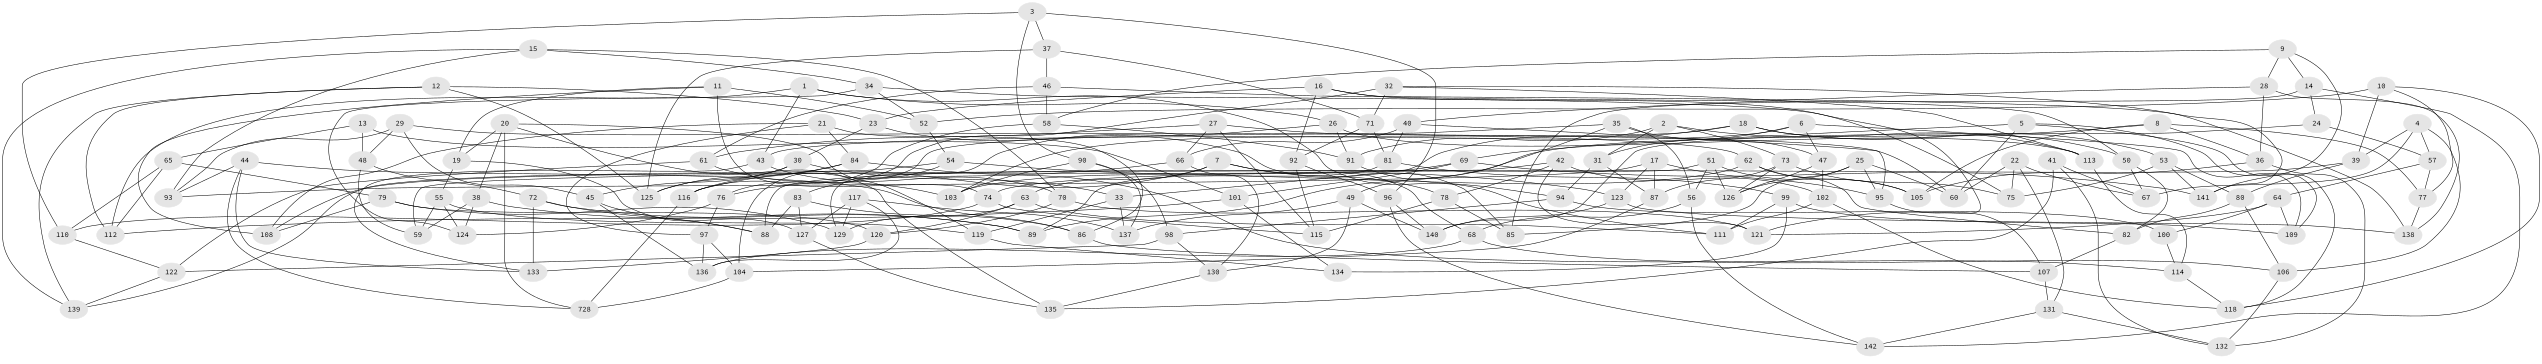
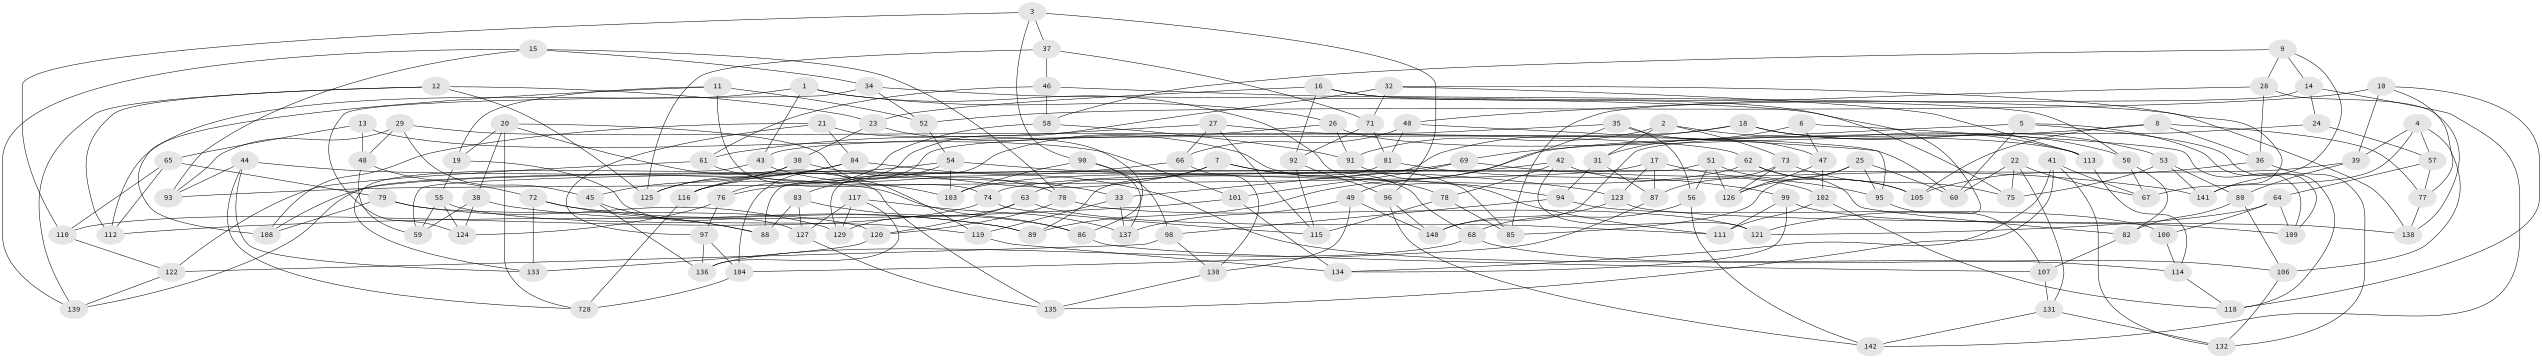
edge "6" -- "103": now "54" -- "103"
edge "41" -- "134": added
